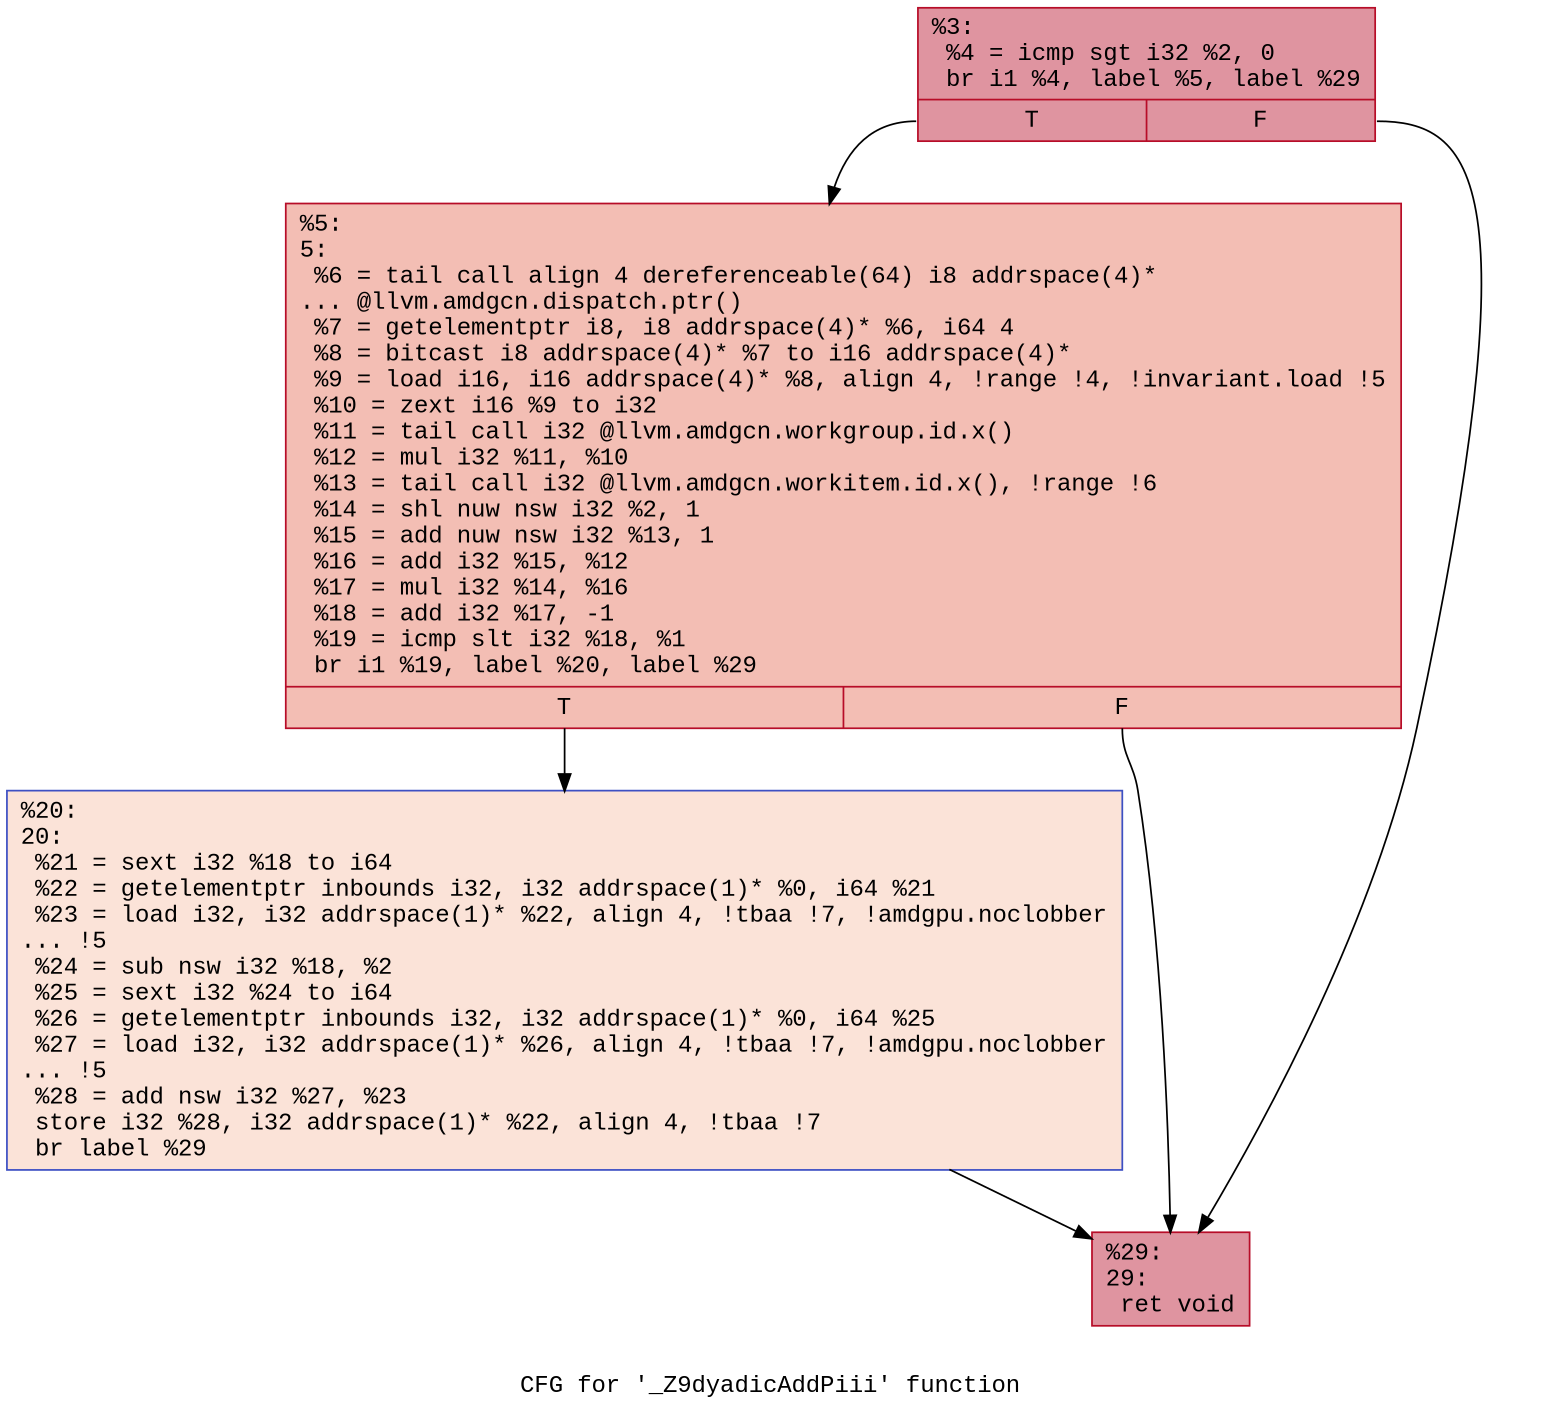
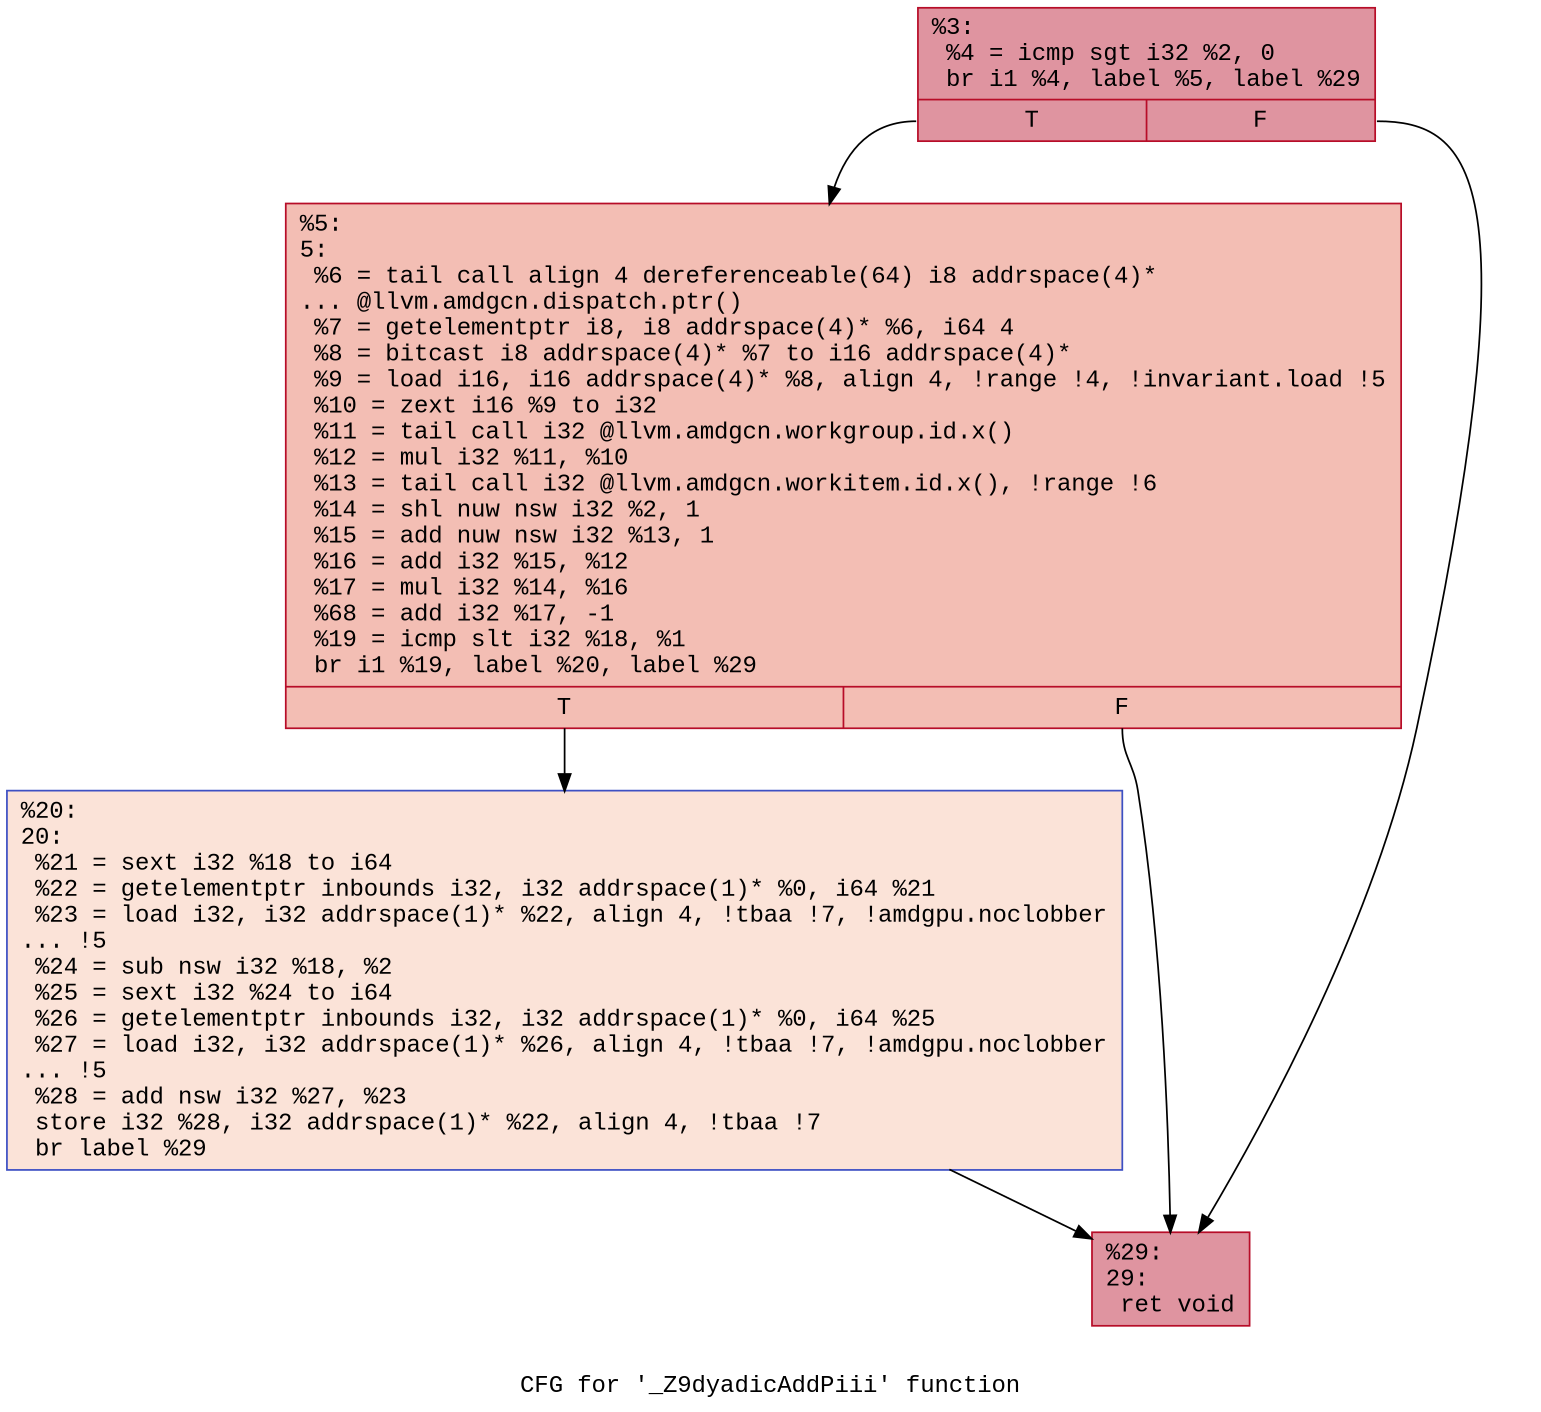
node "%5:": text "%18 = add i32 %17, -1" -> "%68 = add i32 %17, -1"
